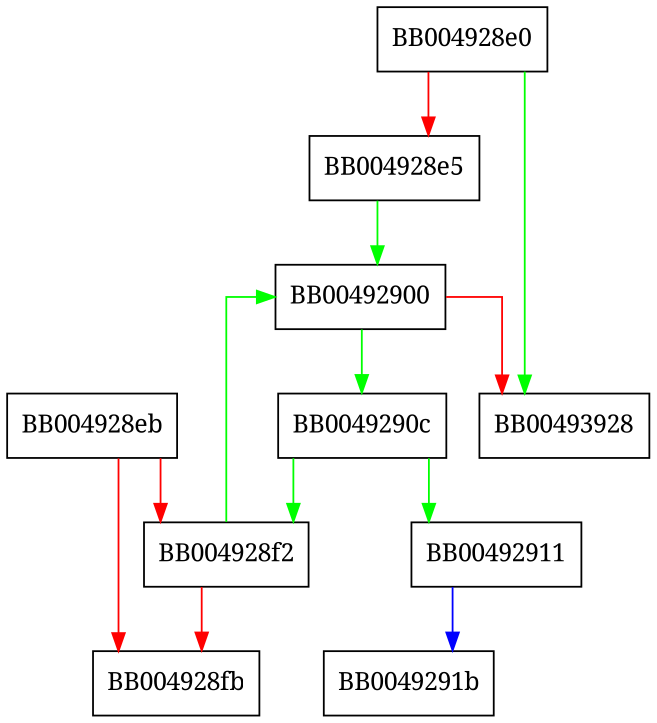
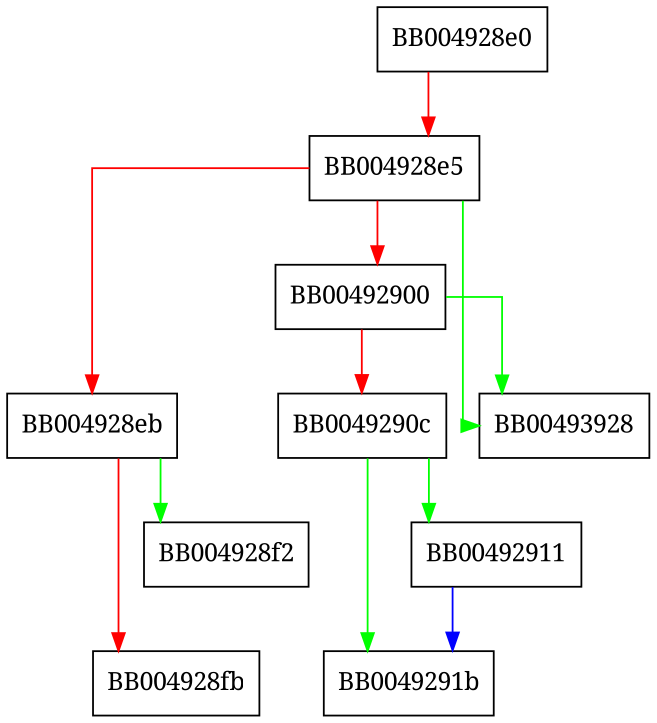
edge "BB004928e5" -> "BB004928eb": added
edge "BB004928e5" -> "BB00492900": color green -> red
edge "BB004928e0" -> "BB00493928": now "BB004928e5" -> "BB00493928"
edge "BB00492900" -> "BB00493928": color red -> green
edge "BB00492900" -> "BB0049290c": color green -> red
edge "BB004928f2" -> "BB00492900": removed
edge "BB004928eb" -> "BB004928f2": color red -> green
edge "BB0049290c" -> "BB004928f2": now "BB0049290c" -> "BB0049291b"
edge "BB004928f2" -> "BB004928fb": removed
